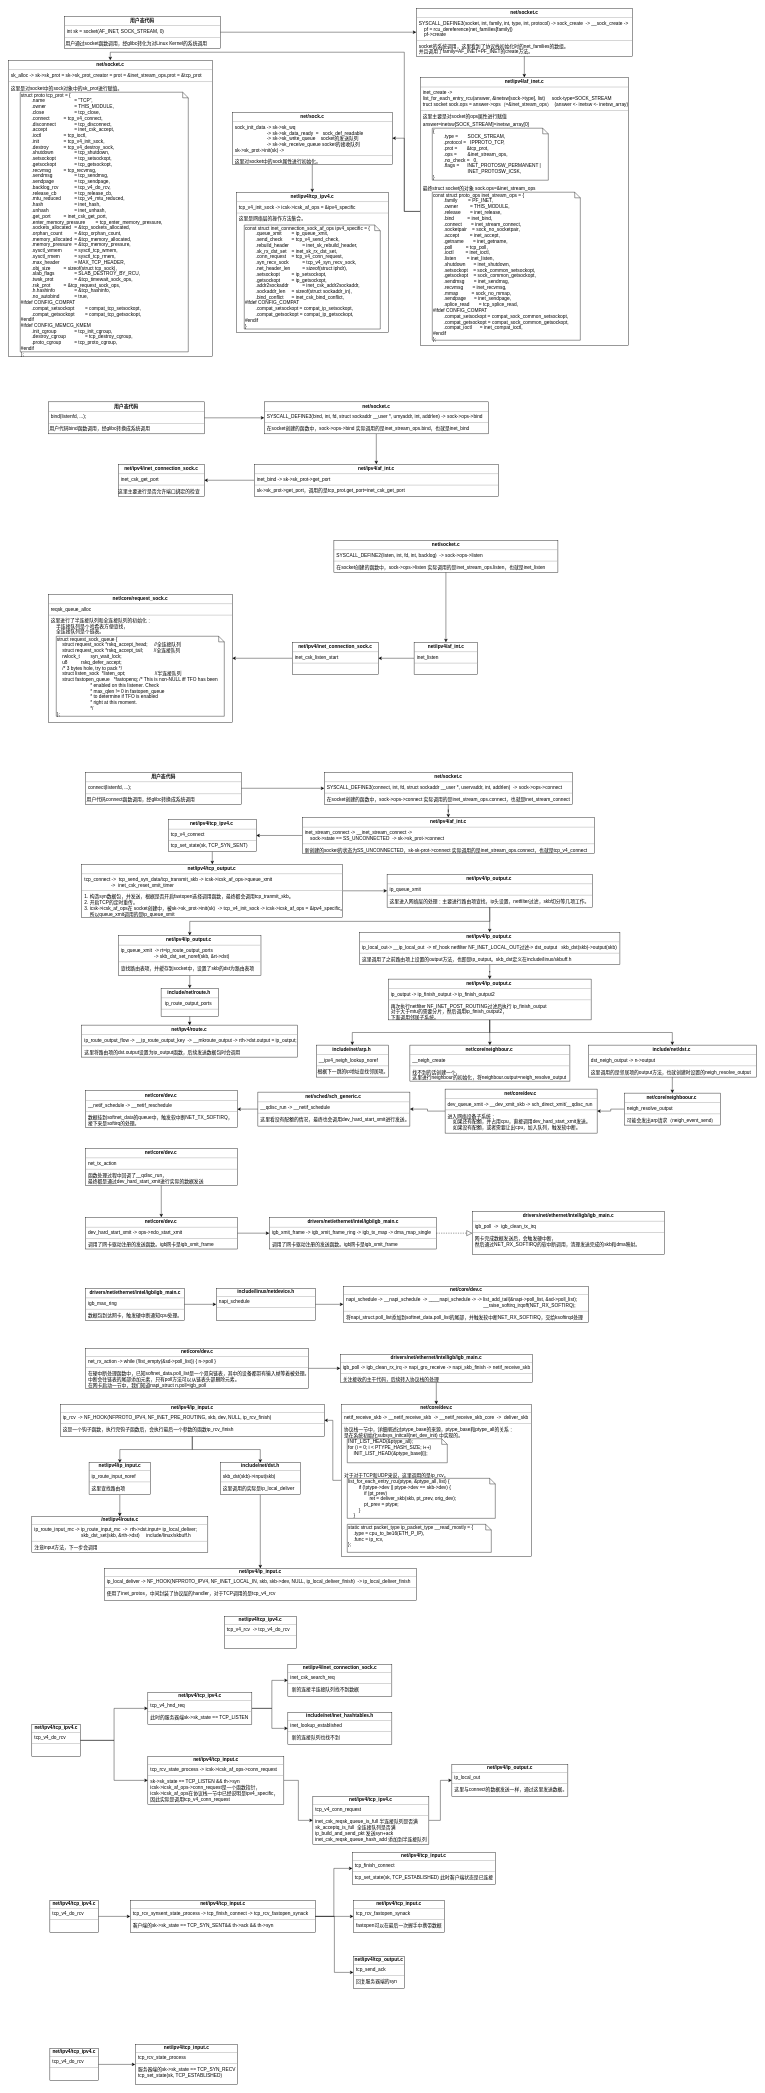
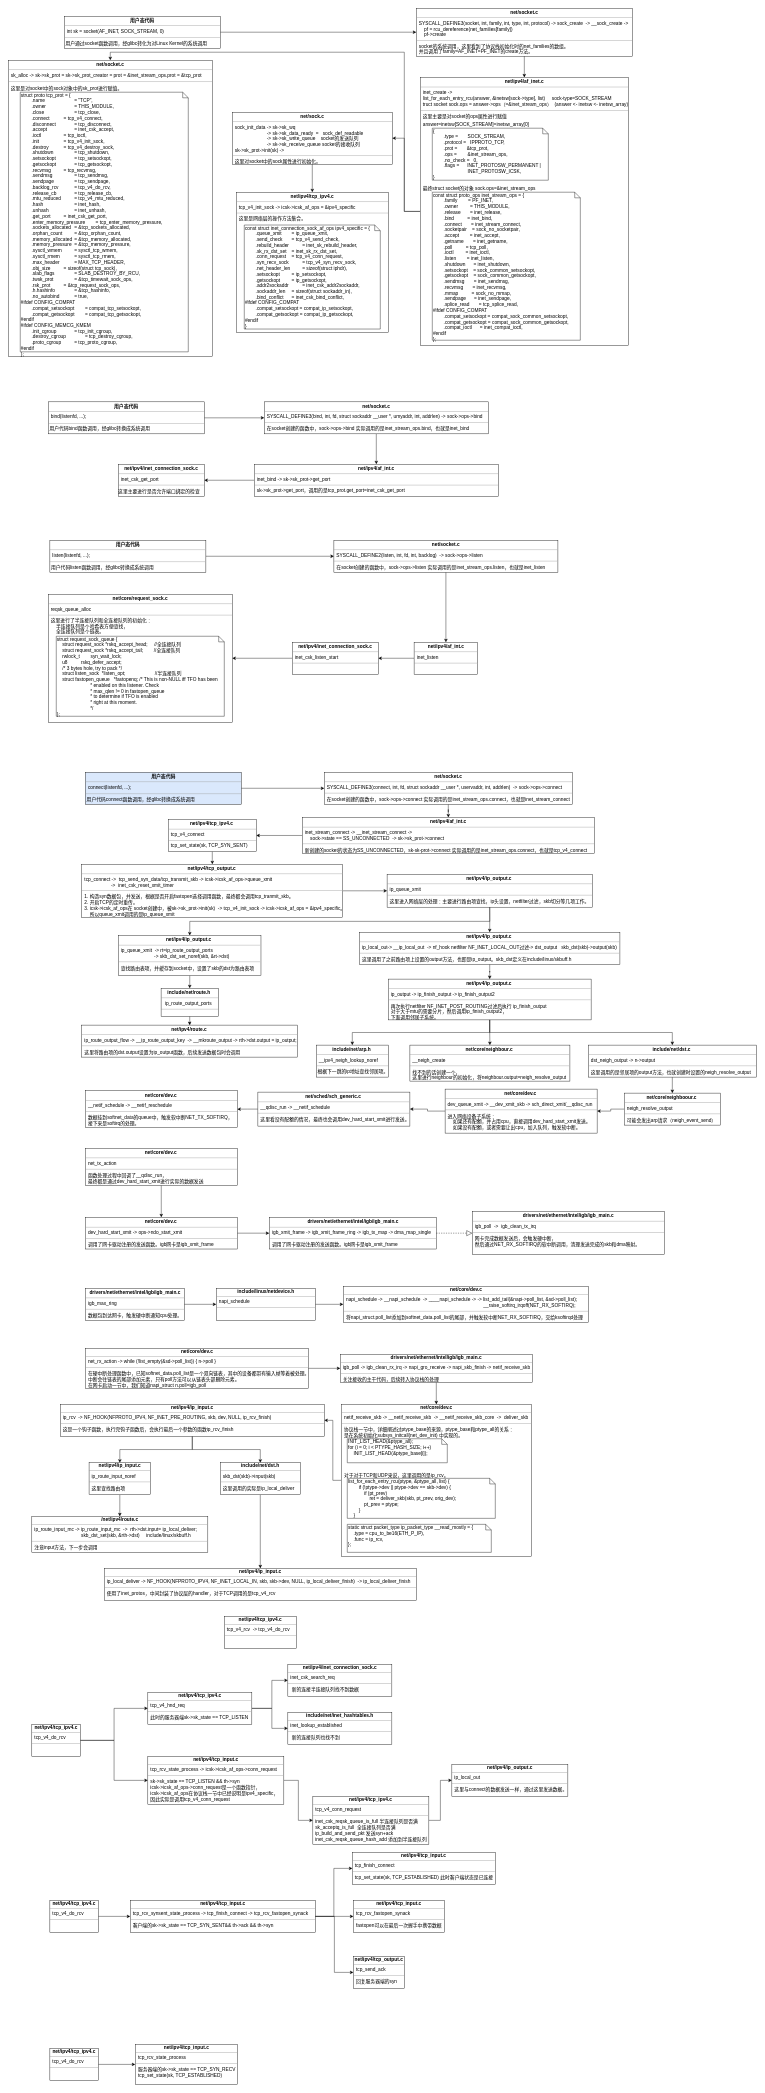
node "用户态代码 listen(listenfd, ...); 用户代码listen函数调用，经glibc转换成系统调用": added
edge "用户态代码 listen(listenfd, ...); 用户代码listen函数调用，经glibc转换成系统调用" -> "net/socket.c SYSCALL_DEFINE2(listen, int, fd, int, backlog) -> sock->ops->listen 在socket创建的函数中，sock->ops->listen 实际调用的是inet_stream_ops.listen，也就是inet_listen": added
node "用户态代码 connect(listenfd, ...); 用户代码connect函数调用，经glibc转换成系统调用": fillcolor #ffffff -> #dae8fc
